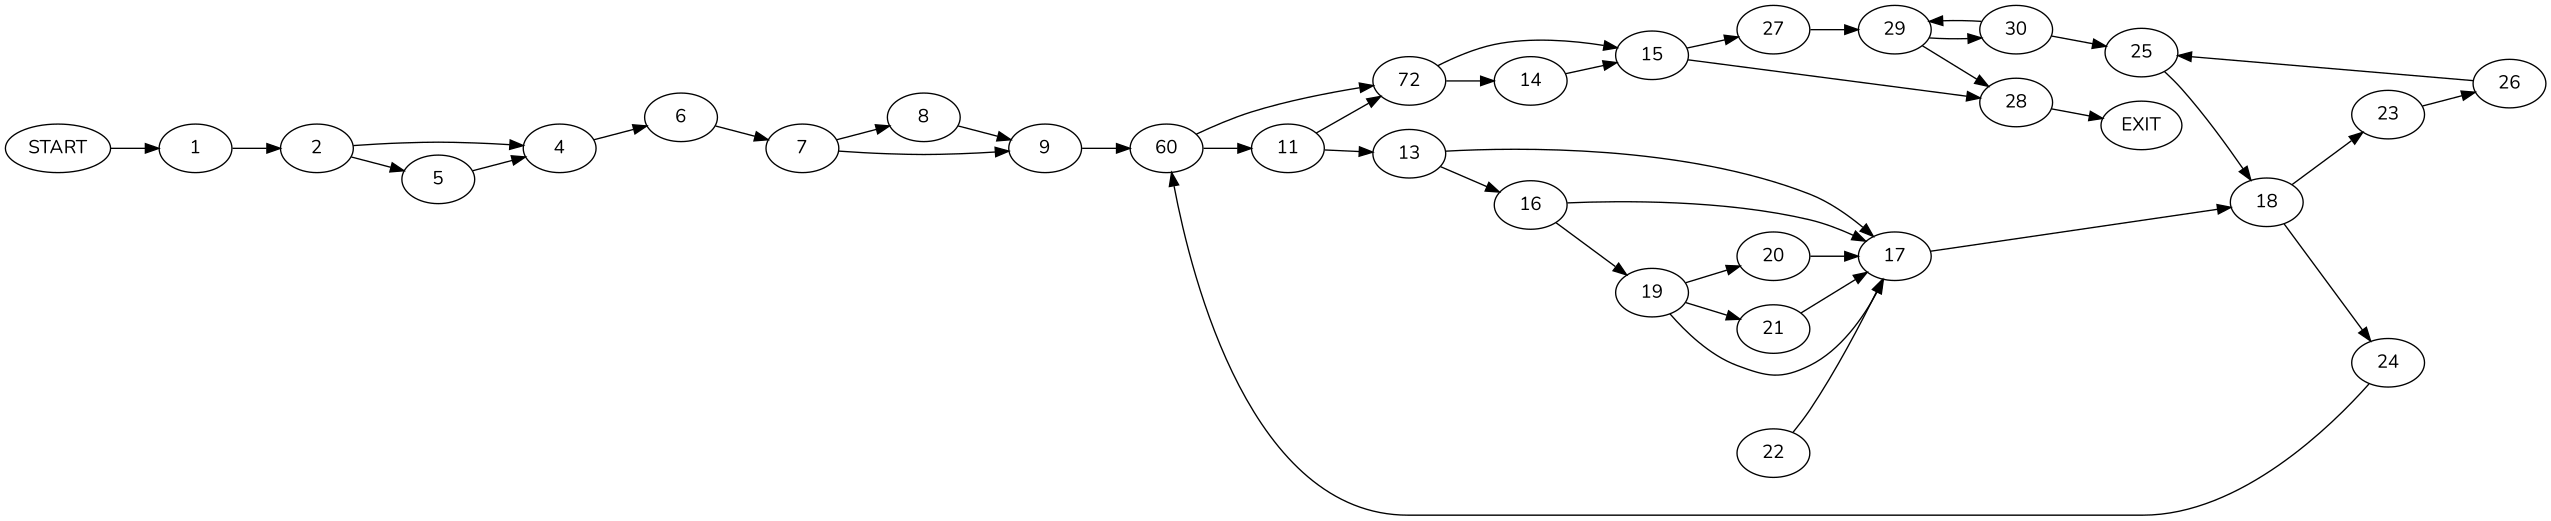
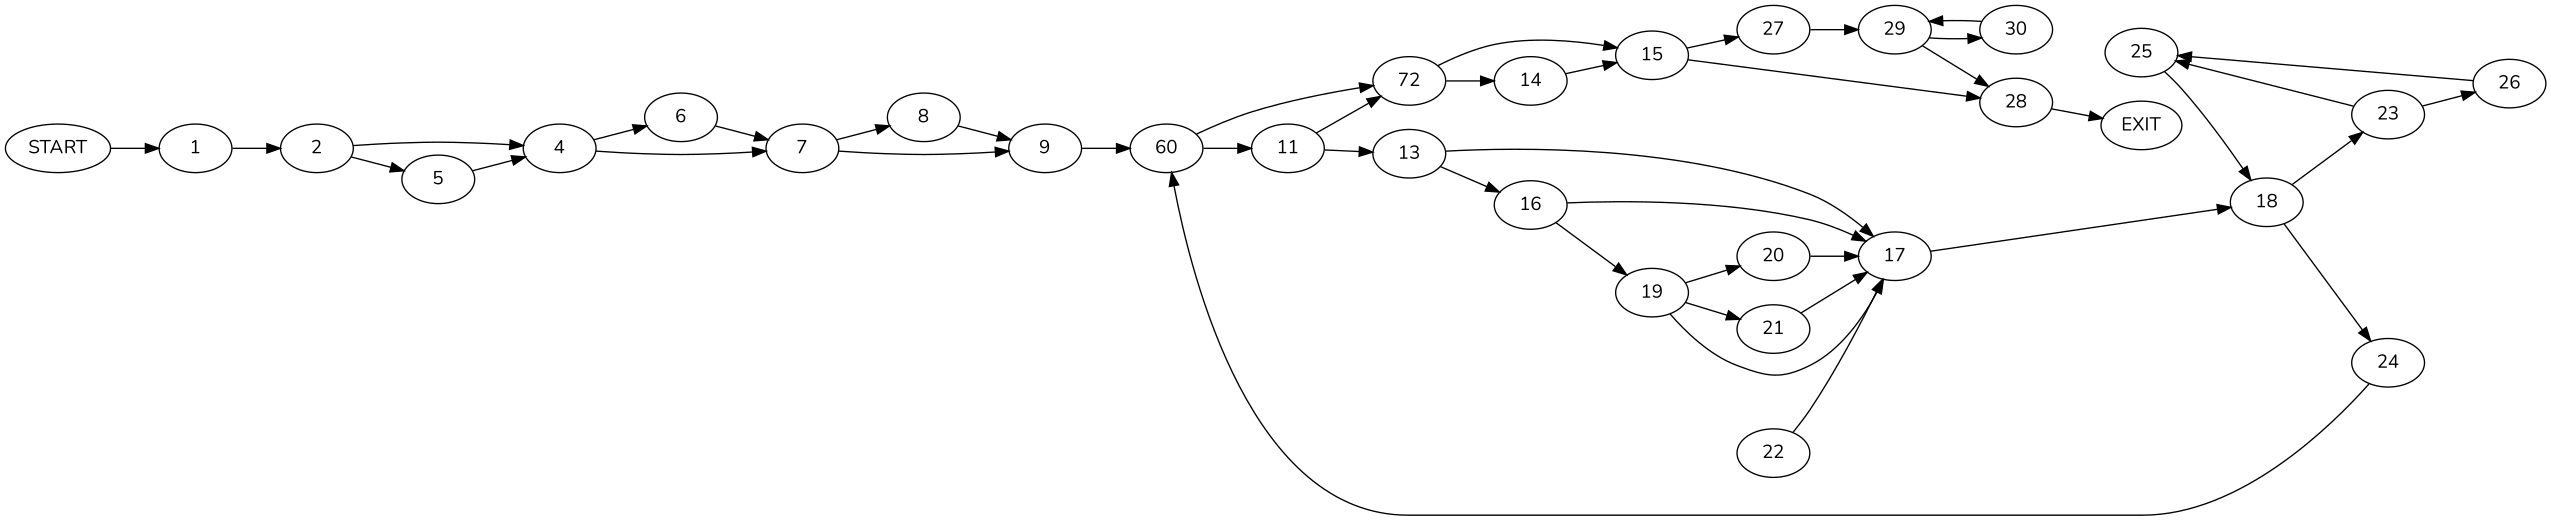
edge "30" -> "25": now "23" -> "25"
edge "4" -> "7": added
